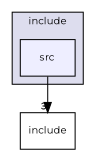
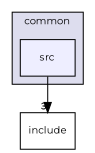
cluster "include": label "include" -> "common"
